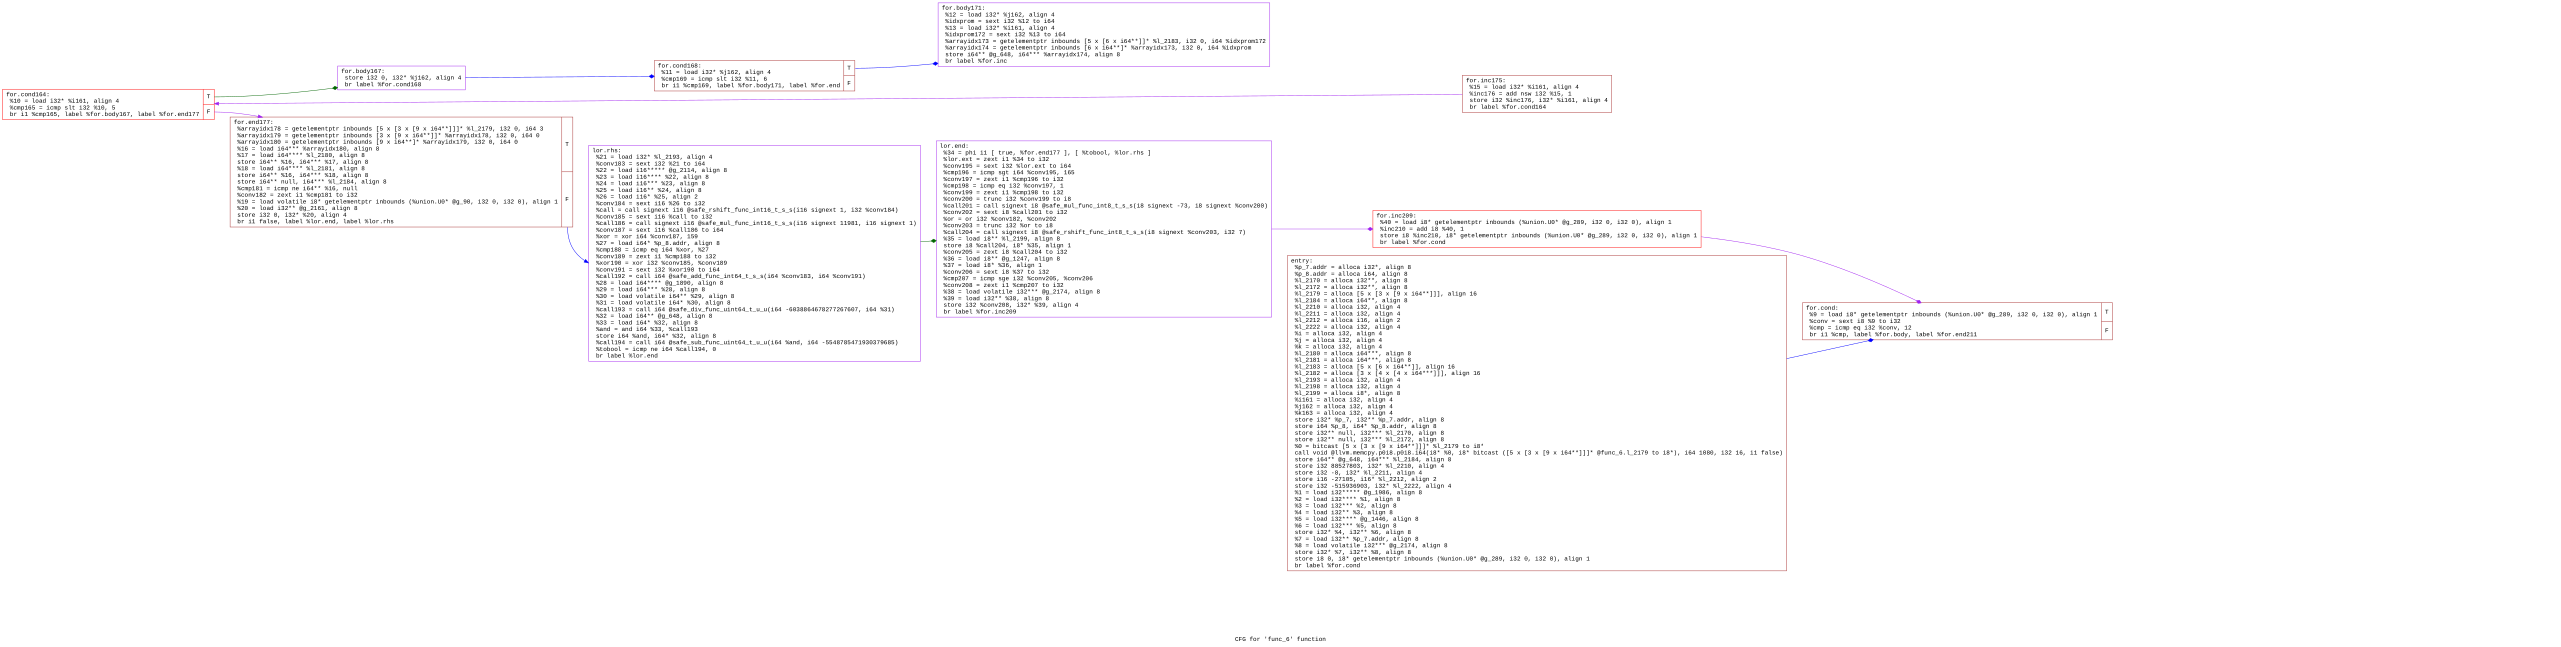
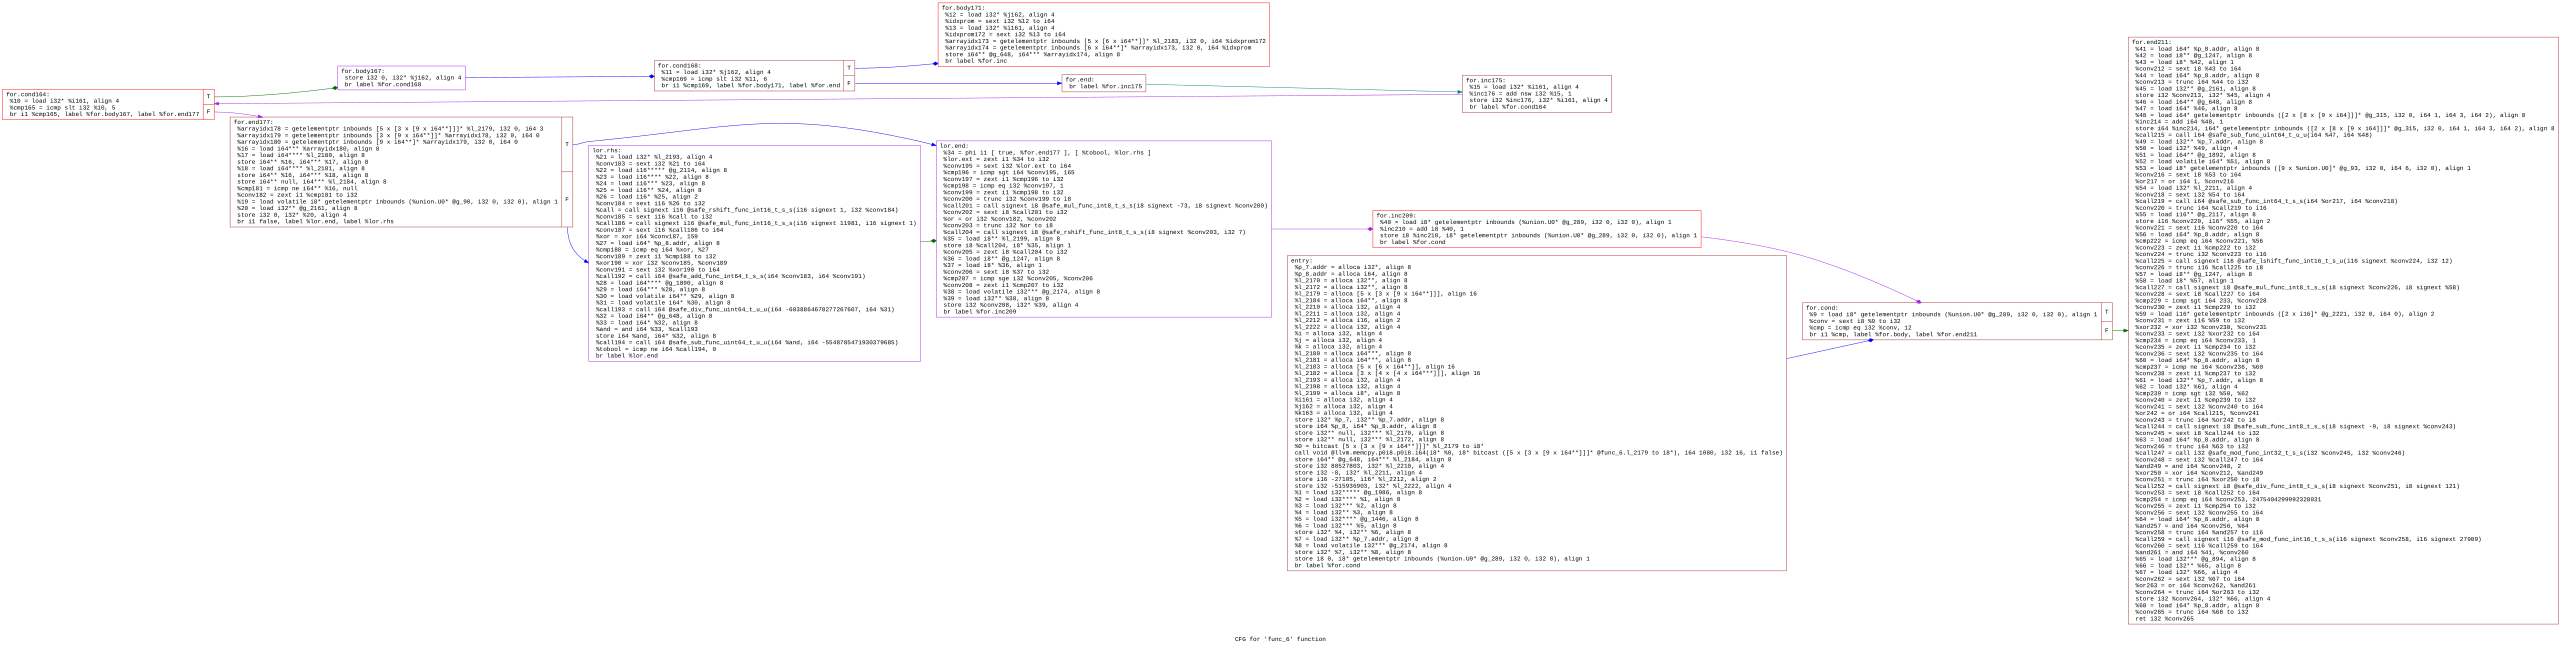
node "for.body171:": color purple -> red
node "for.end:": added
edge "for.end177:" -> "lor.end:": added
node "for.end211:": added
